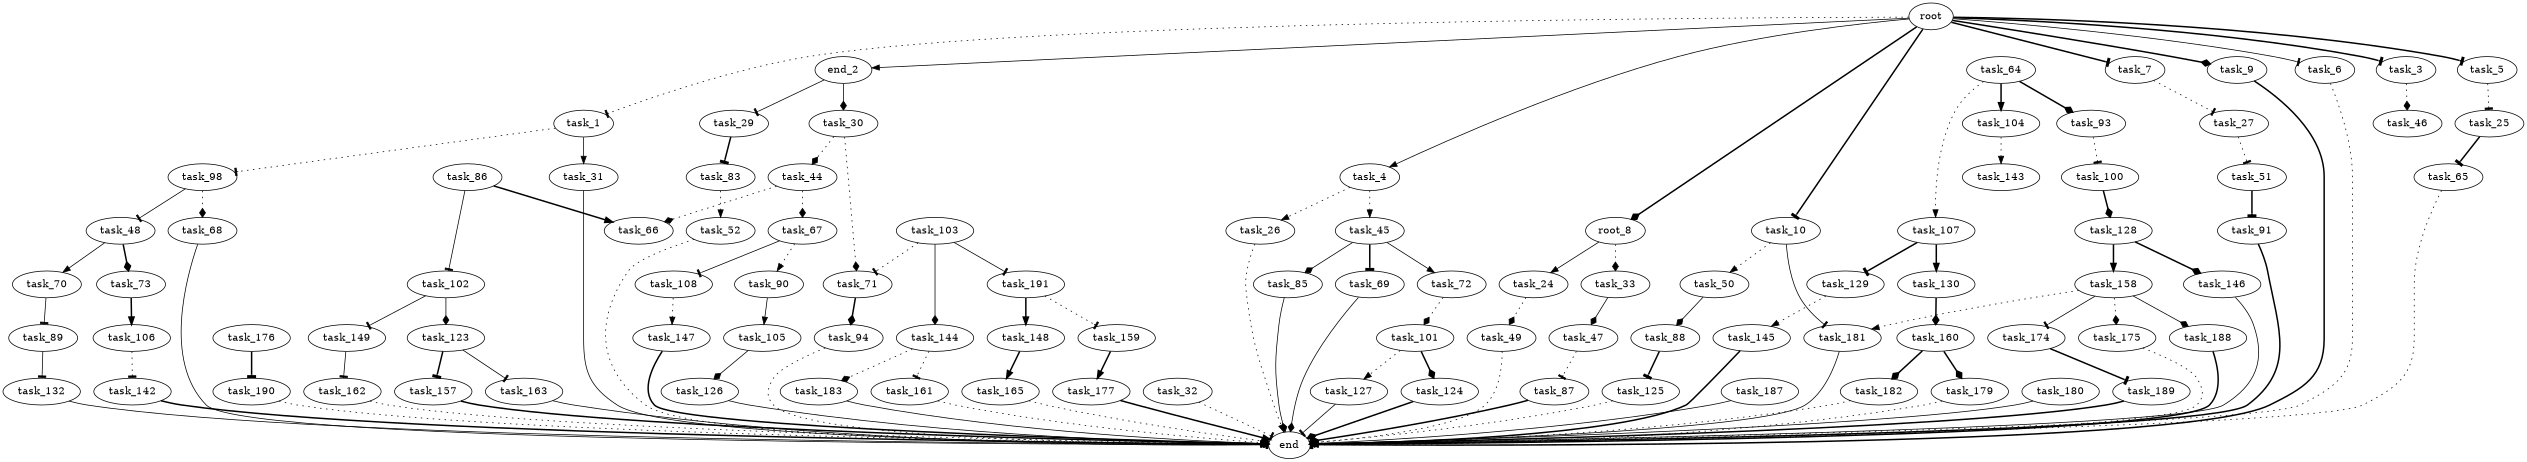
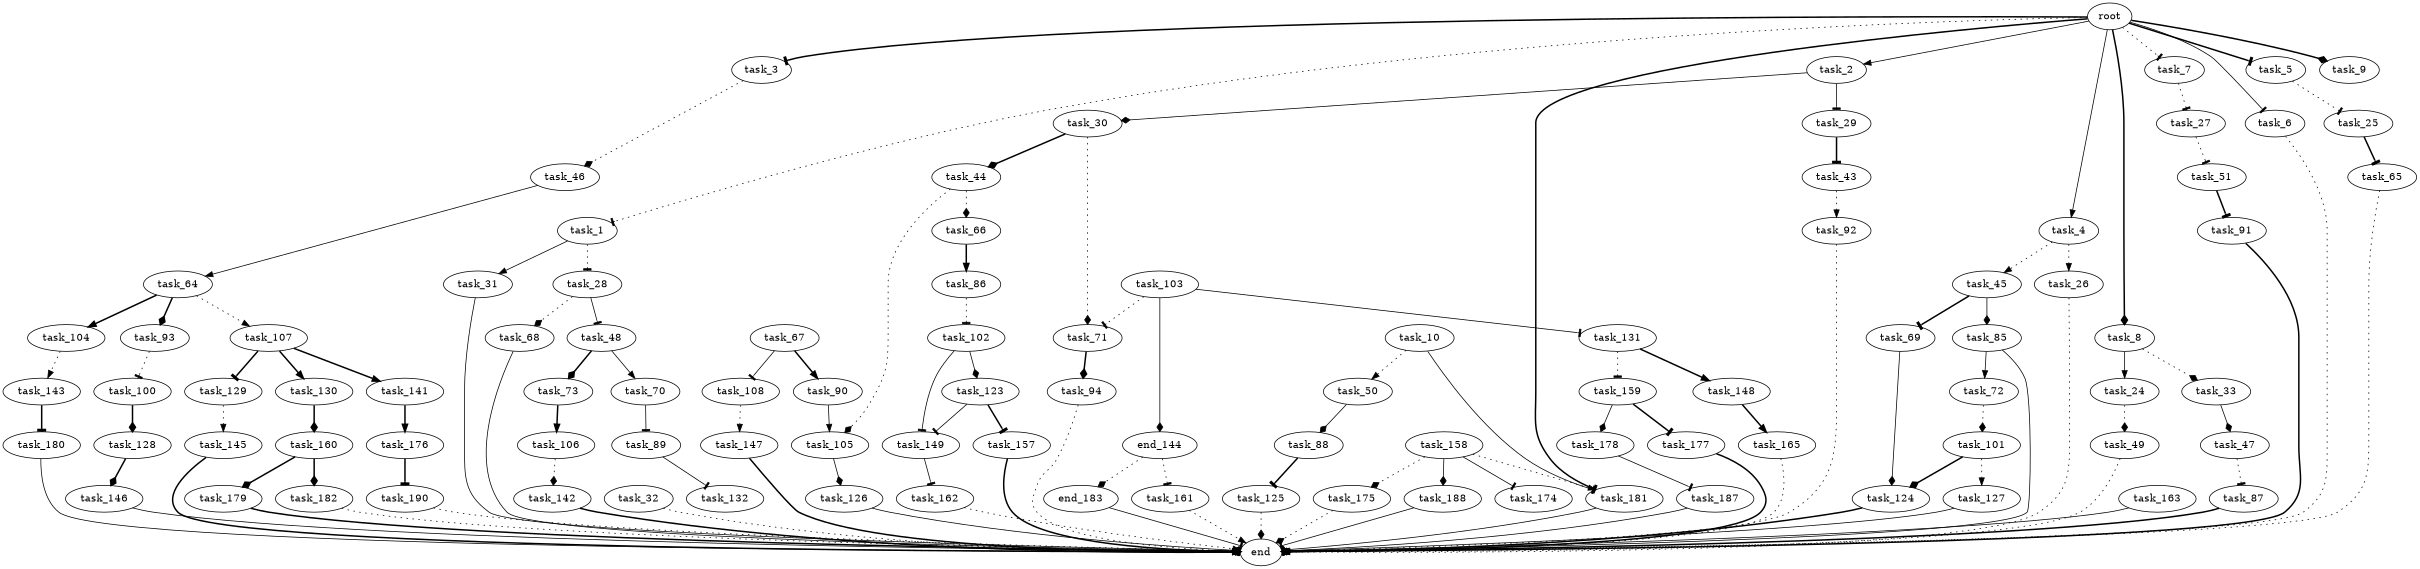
edge "root" -> "task_7": style bold -> dotted
node "end_2": label "end_2" -> "task_2"
edge "root" -> "task_10": now "root" -> "task_181"
edge "task_30" -> "task_44": style dotted -> bold
node "task_98": label "task_98" -> "task_28"
node "task_83": label "task_83" -> "task_43"
edge "task_44" -> "task_67": now "task_44" -> "task_105"
edge "task_86" -> "task_66": reversed
edge "task_86" -> "task_102": style solid -> dotted
edge "task_46" -> "task_64": added
node "task_52": label "task_52" -> "task_92"
node "root_8": label "root_8" -> "task_8"
edge "task_67" -> "task_90": style dotted -> bold
edge "task_128" -> "task_158": removed
edge "task_45" -> "task_72": now "task_85" -> "task_72"
node "task_191": label "task_191" -> "task_131"
node "task_144": label "task_144" -> "end_144"
edge "task_69" -> "end": now "task_69" -> "task_124"
edge "task_159" -> "task_177": arrowhead normal -> tee
edge "task_106" -> "task_142": arrowhead tee -> diamond
edge "task_123" -> "task_163": now "task_123" -> "task_149"
node "task_141": added
node "task_183": label "task_183" -> "end_183"
node "task_189": removed
edge "task_143" -> "task_180": added
edge "task_179" -> "end": style dotted -> bold
edge "task_9" -> "end": removed
edge "task_132" -> "end": removed
edge "task_188" -> "end": style bold -> solid
node "task_178": added
